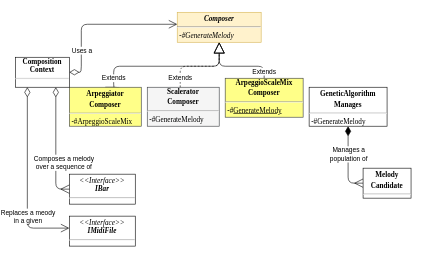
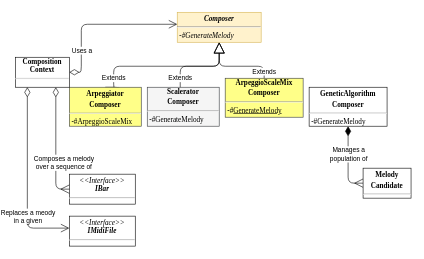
edge "Scalerator Composer -#GenerateMelody" -> "Composer -#GenerateMelody": style dashed -> solid
node "GeneticAlgorithm Manages -#GenerateMelody": label "GeneticAlgorithm Manages -#GenerateMelody" -> "GeneticAlgorithm Composer -#GenerateMelody"
